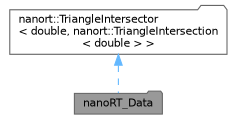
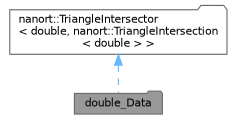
node "nanoRT_Data": label "nanoRT_Data" -> "double_Data"
